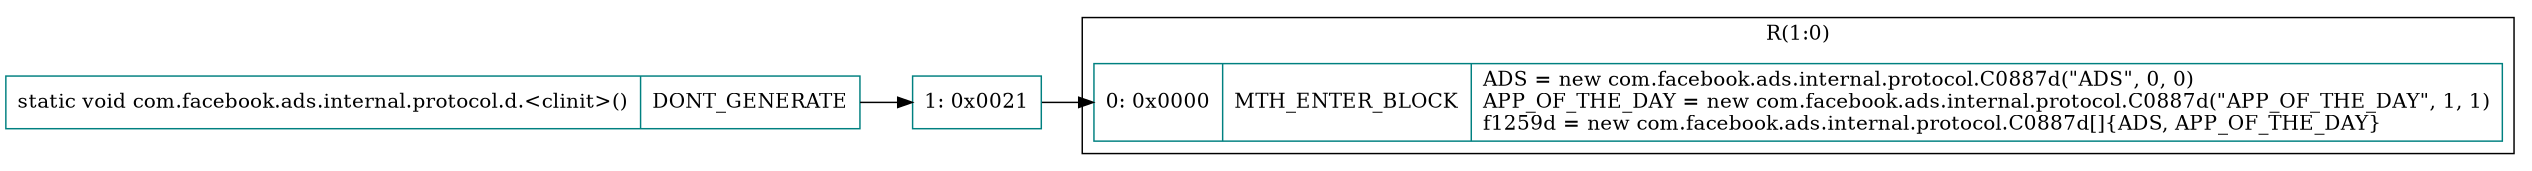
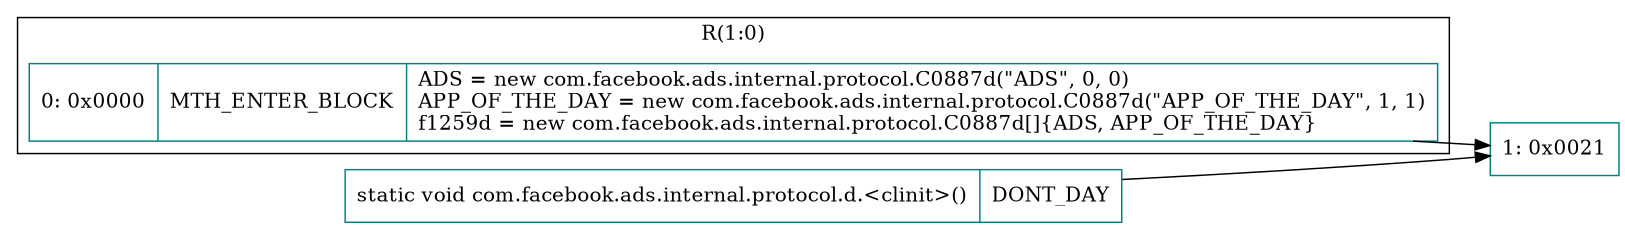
node "static void com.facebook.ads.internal.protocol.d.<clinit>()": text "DONT_GENERATE" -> "DONT_DAY"
edge "1: 0x0021" -> "0: 0x0000": reversed
